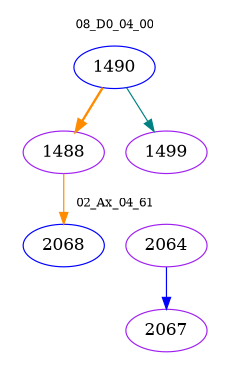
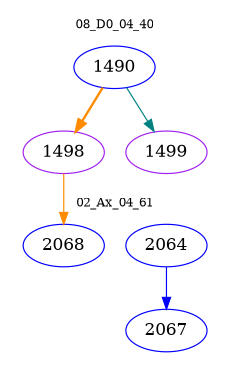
cluster "08_D0_04_00": label "08_D0_04_00" -> "08_D0_04_40"
node "1488": label "1488" -> "1498"
node "2064": color purple -> blue
node "2067": color purple -> blue
